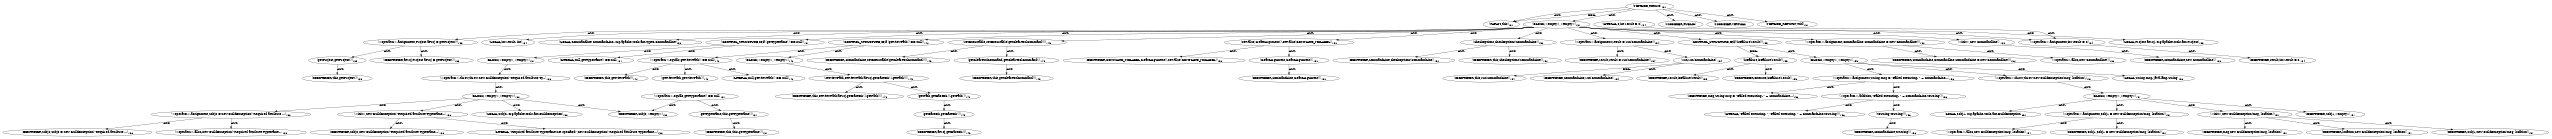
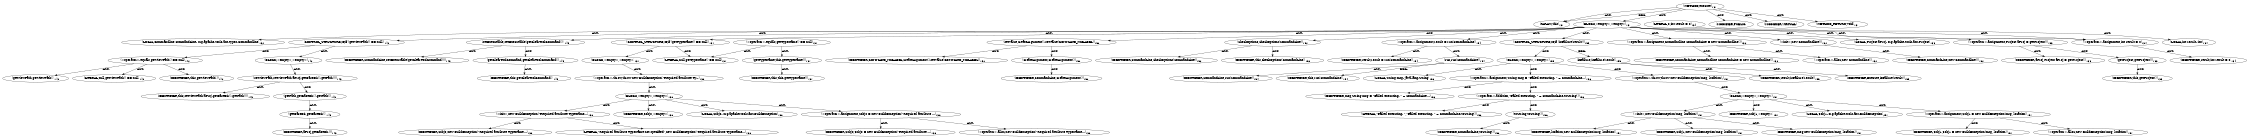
edge "(<operator>.equals,getTypeName() == null)" -> "(IDENTIFIER,$obj0,<empty>)": now "(<operator>.equals,getTypeName() == null)" -> "(LITERAL,null,getTypeName() == null)"
